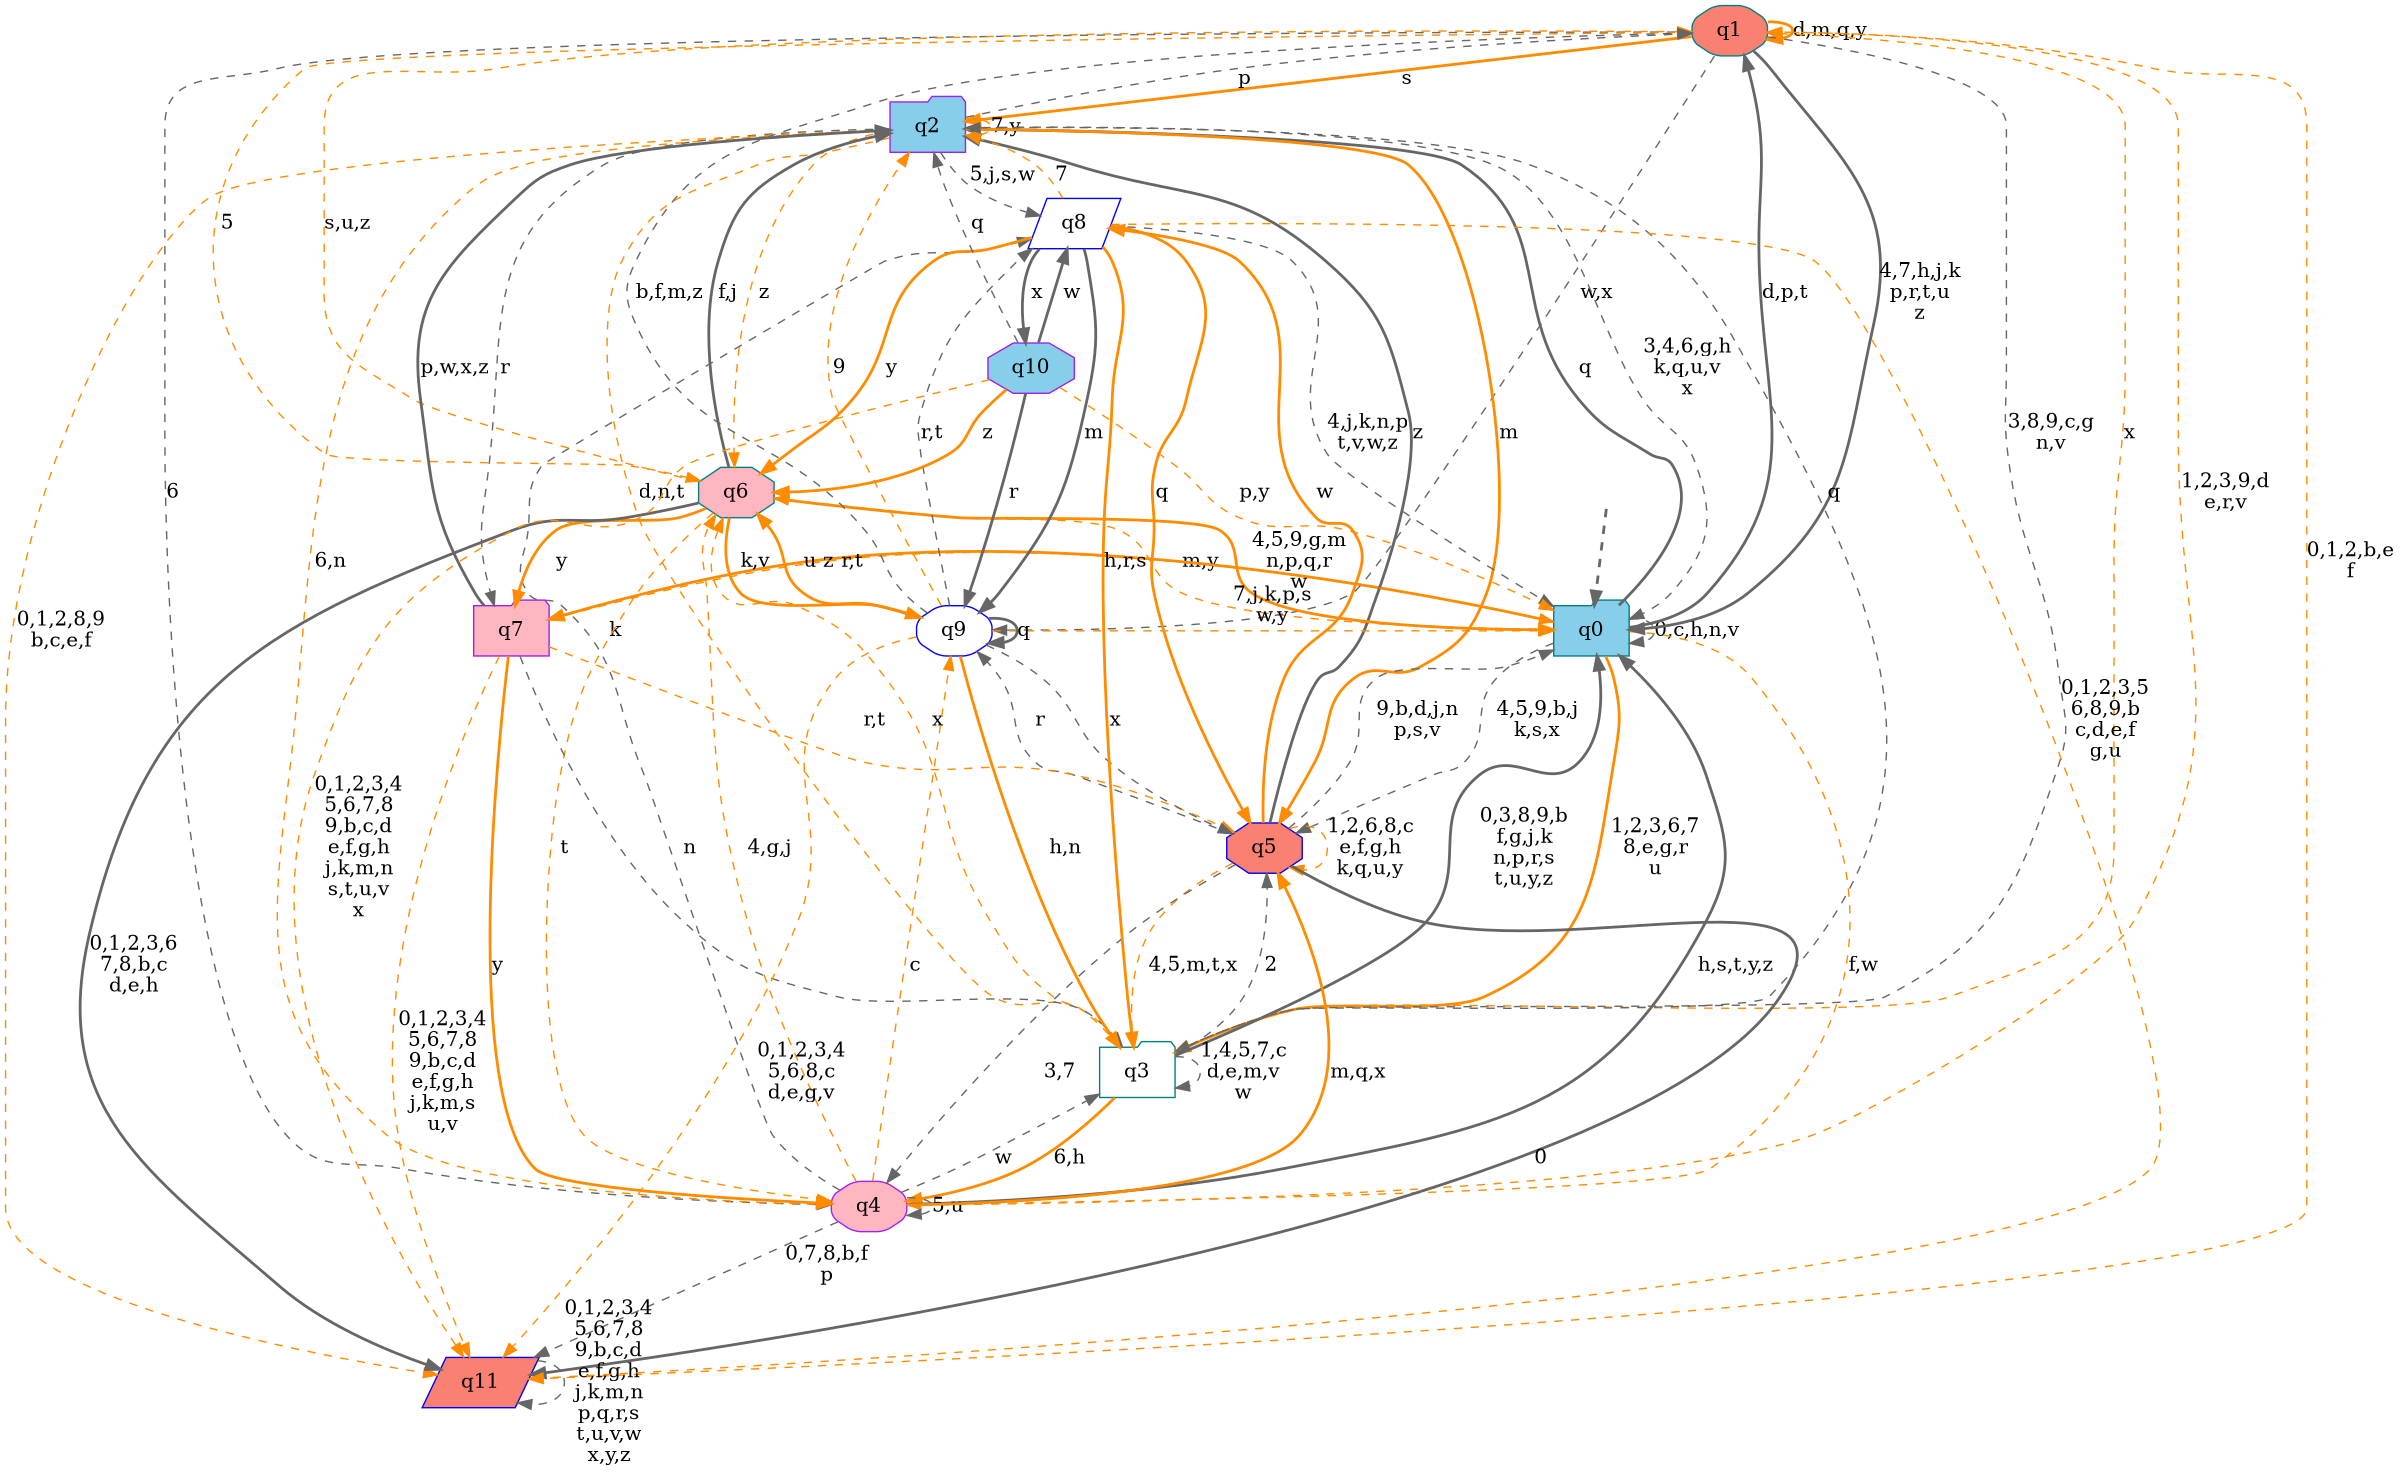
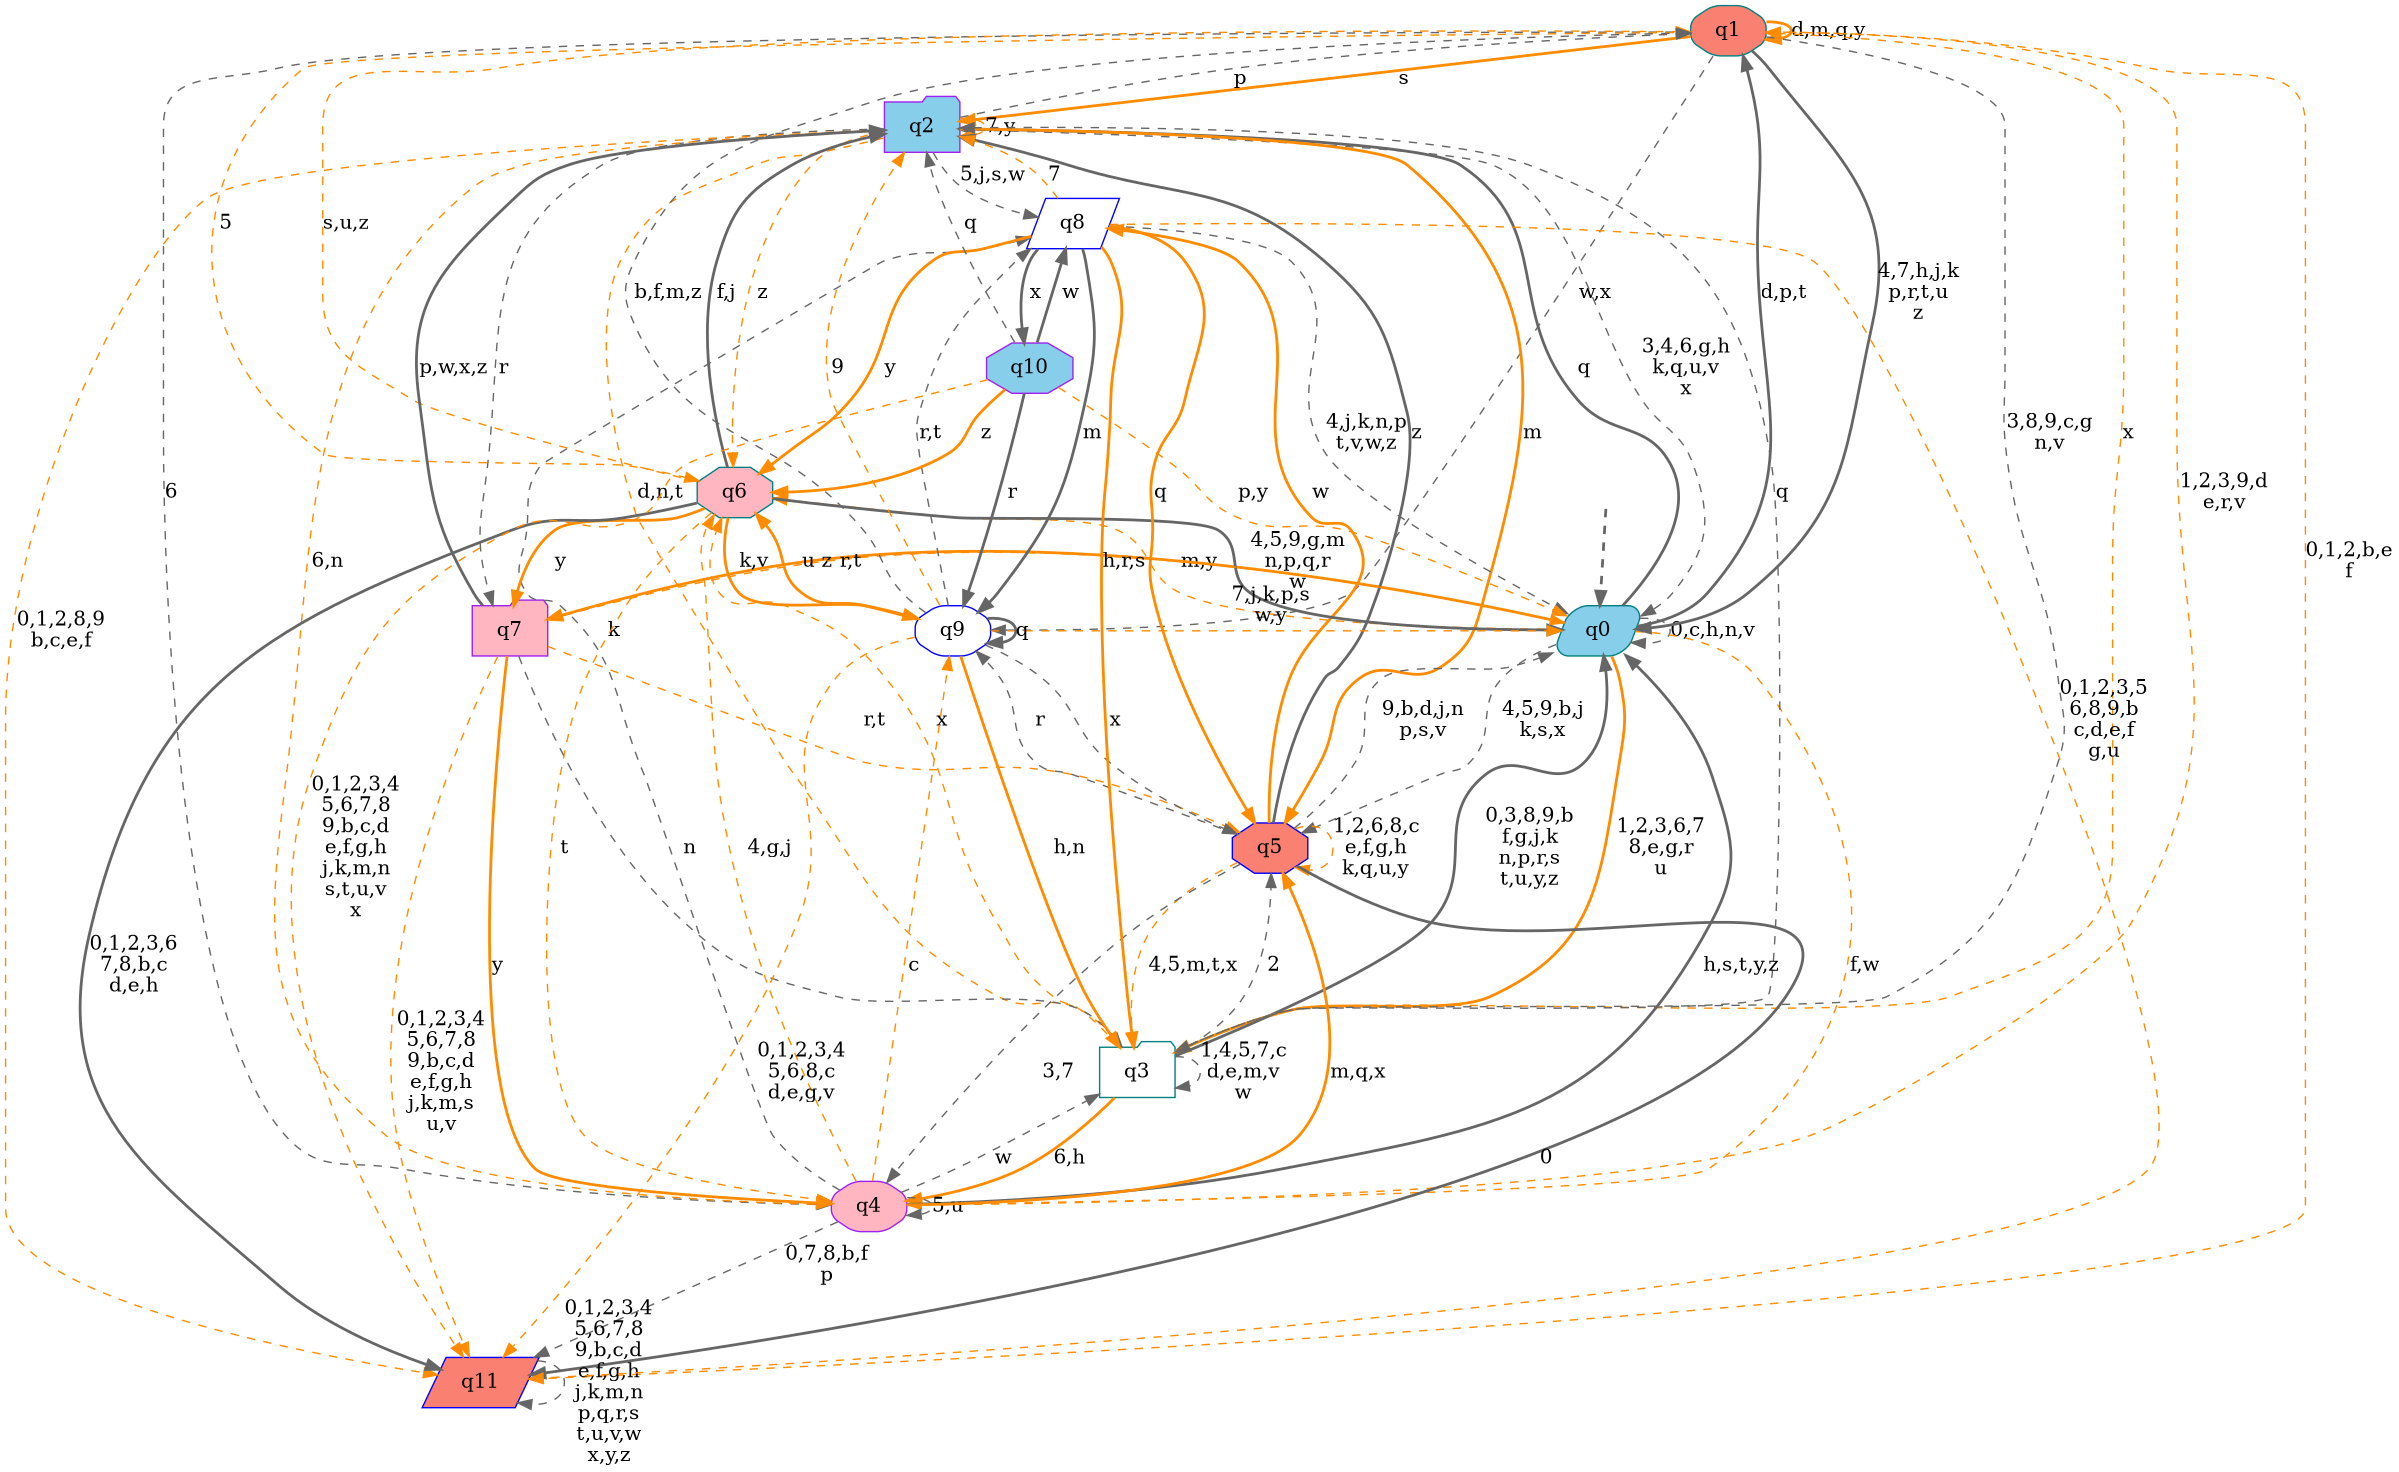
edge "q6" -> "q0": color darkorange -> gray40
node "q0": shape folder -> parallelogram
